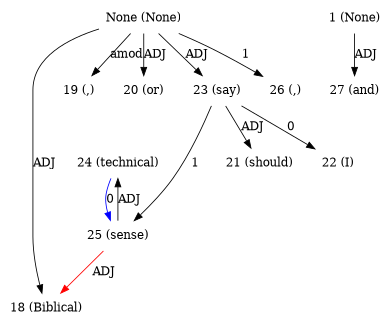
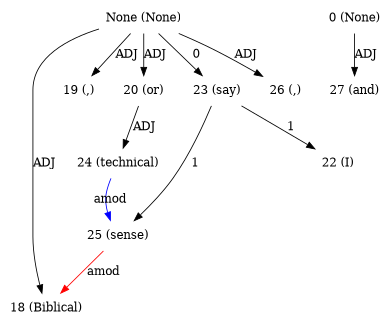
node "1 (None)": label "1 (None)" -> "0 (None)"
edge "None (None)" -> "19 (,)": label "amod" -> "ADJ"
edge "None (None)" -> "23 (say)": label "ADJ" -> "0"
edge "None (None)" -> "26 (,)": label "1" -> "ADJ"
edge "23 (say)" -> "22 (I)": label "0" -> "1"
node "21 (should)": removed
edge "24 (technical)" -> "25 (sense)": label "0" -> "amod"
edge "25 (sense)" -> "24 (technical)": now "20 (or)" -> "24 (technical)"
edge "25 (sense)" -> "18 (Biblical)": label "ADJ" -> "amod"
